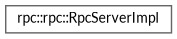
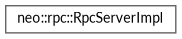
node "rpc::rpc::RpcServerImpl": label "rpc::rpc::RpcServerImpl" -> "neo::rpc::RpcServerImpl"
